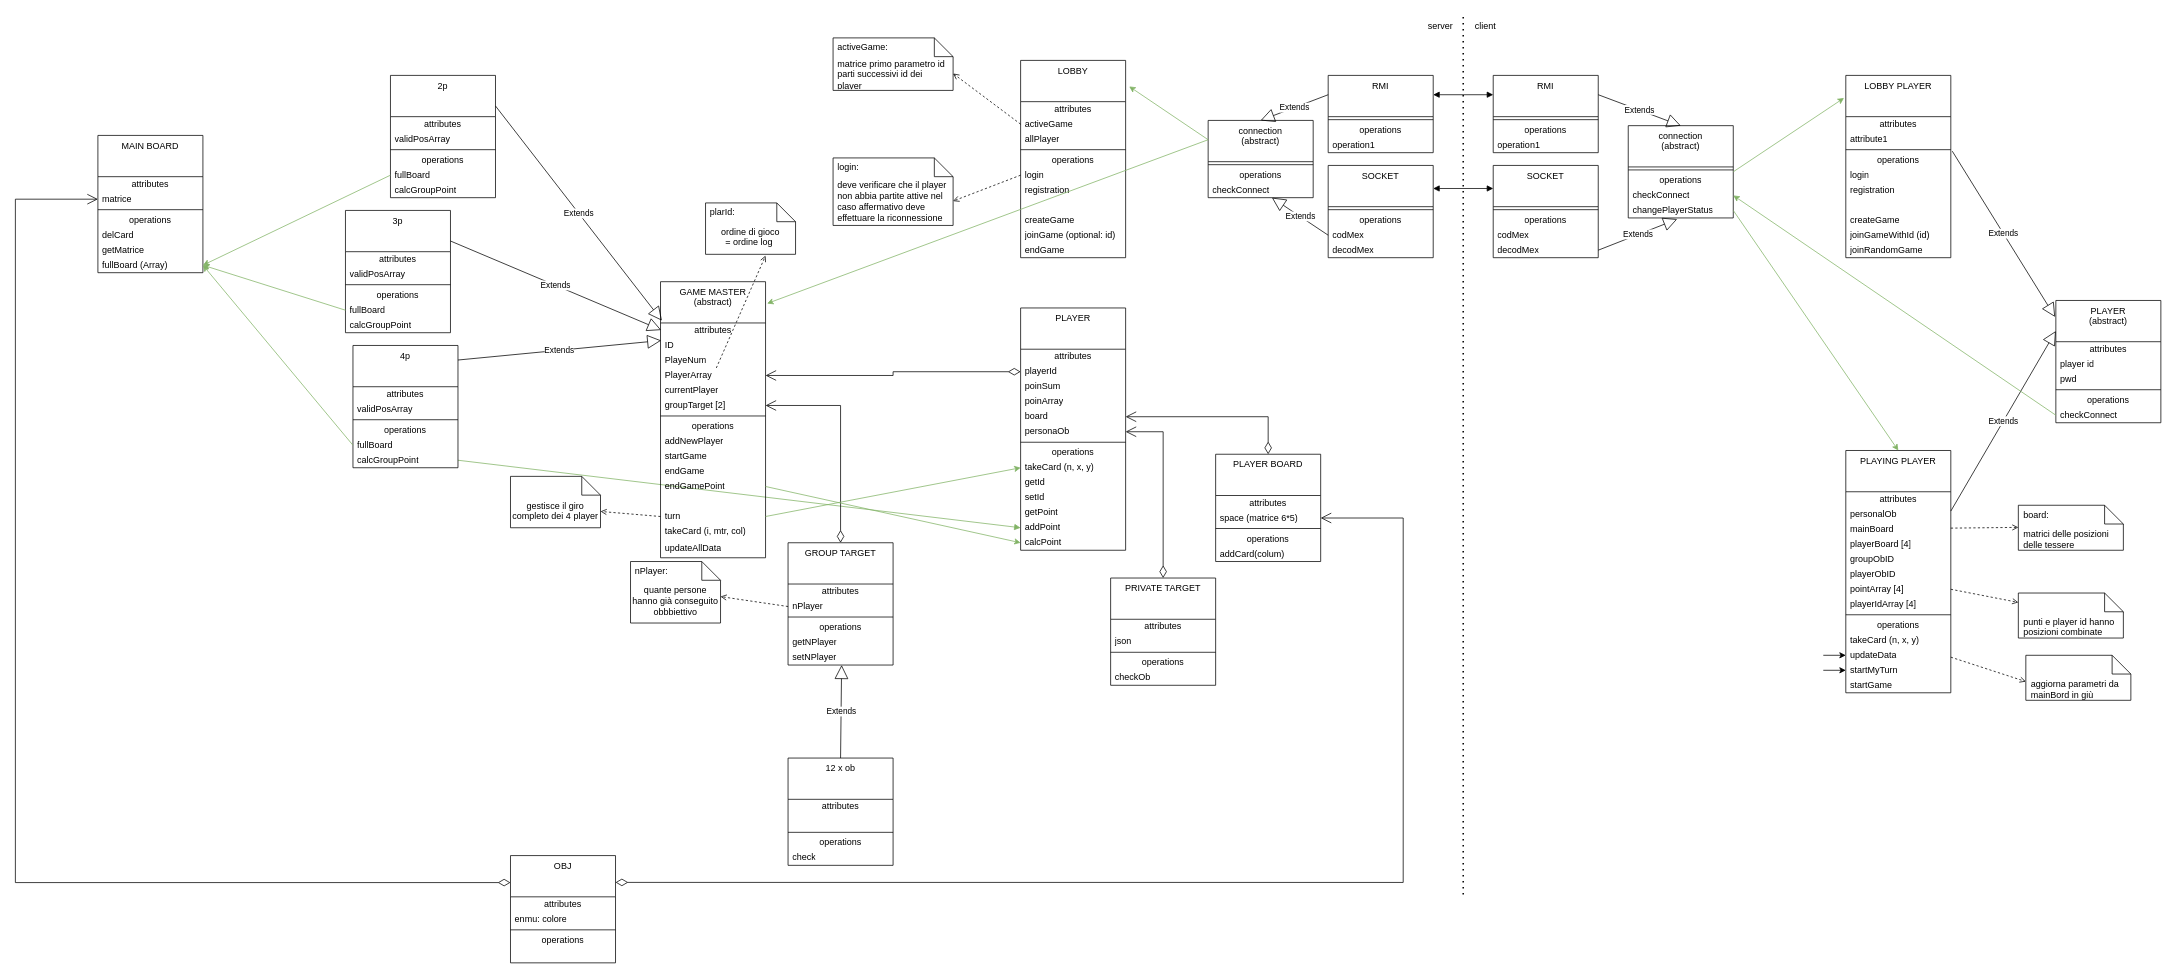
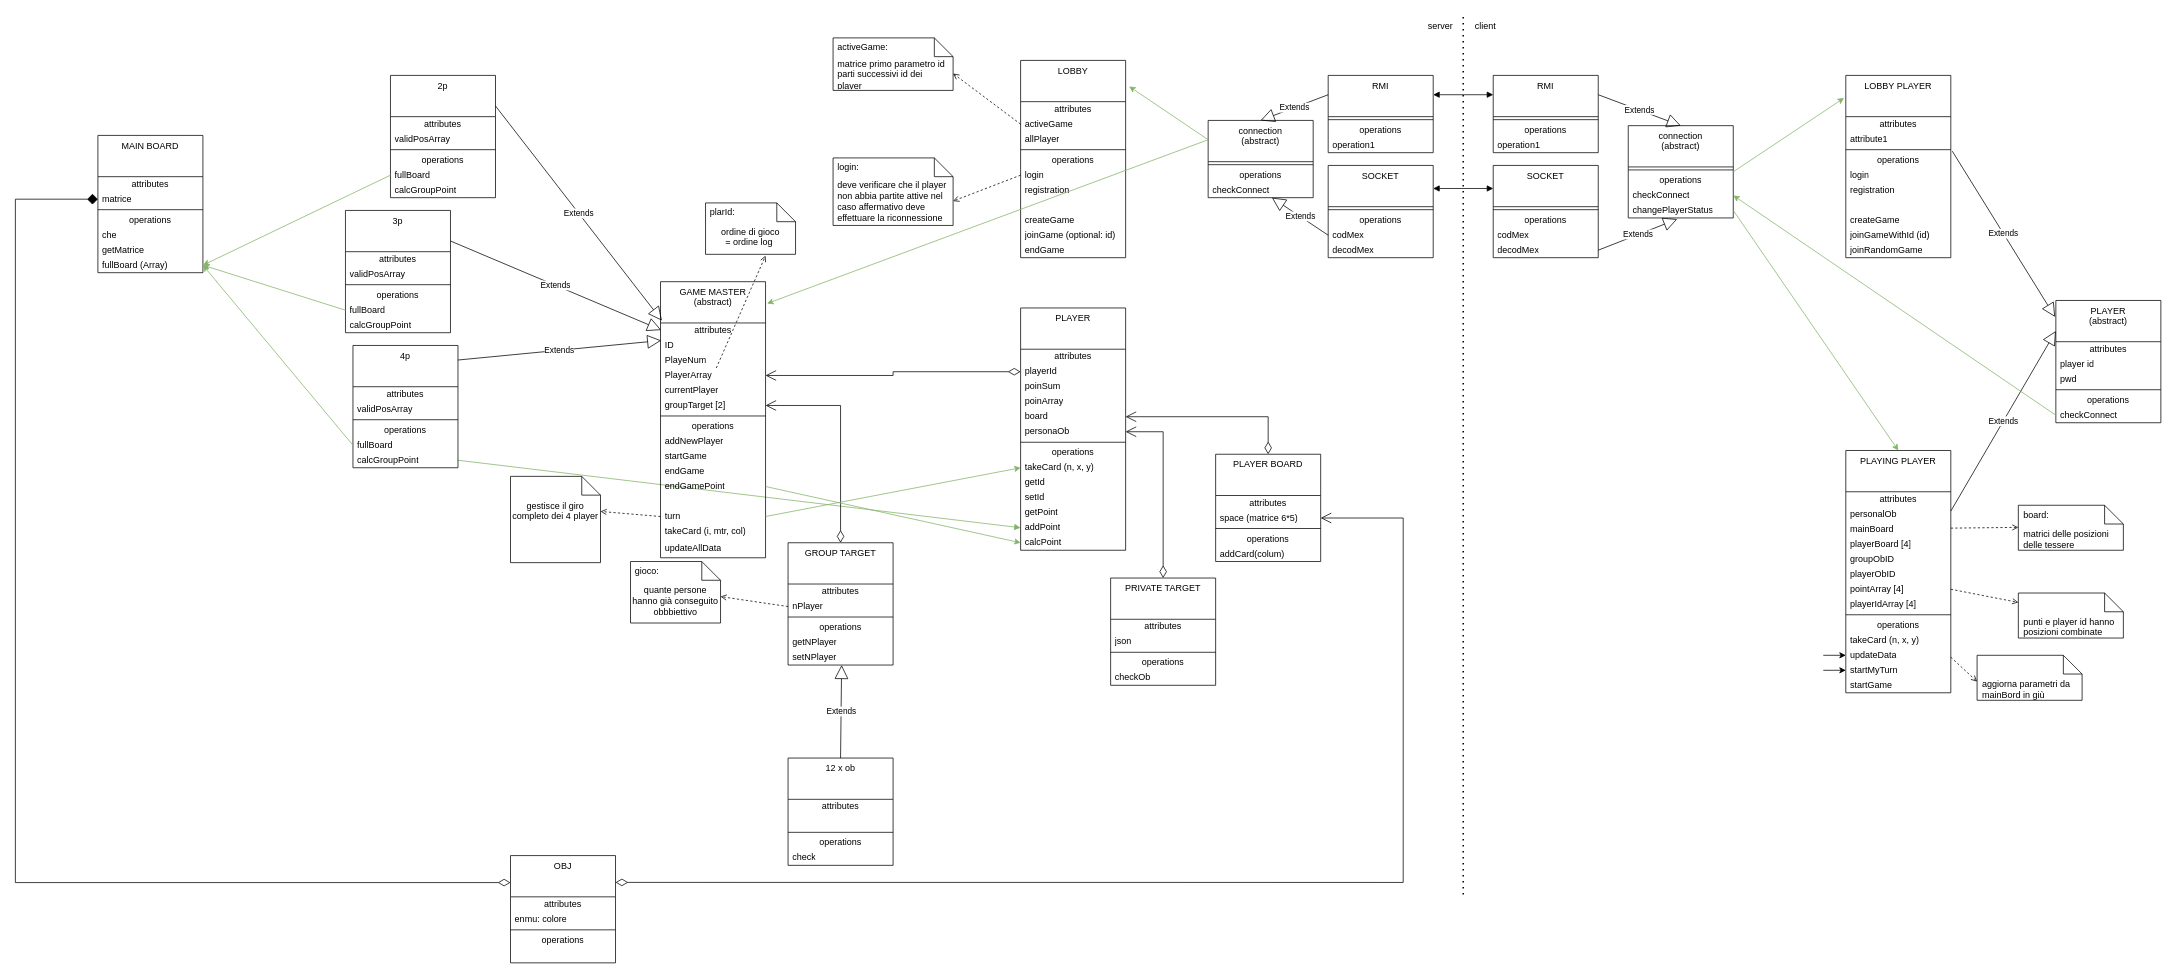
edge "matrice" -- "OBJ": arrowhead open -> diamond
node "delCard": label "delCard" -> "che"
node "gestisce il giro completo dei 4 player": size 90x51 -> 90x86
node "nPlayer:": label "nPlayer:" -> "gioco:"
node "aggiorna parametri da mainBord in giù": moved (2078, 678) -> (2029, 678)
